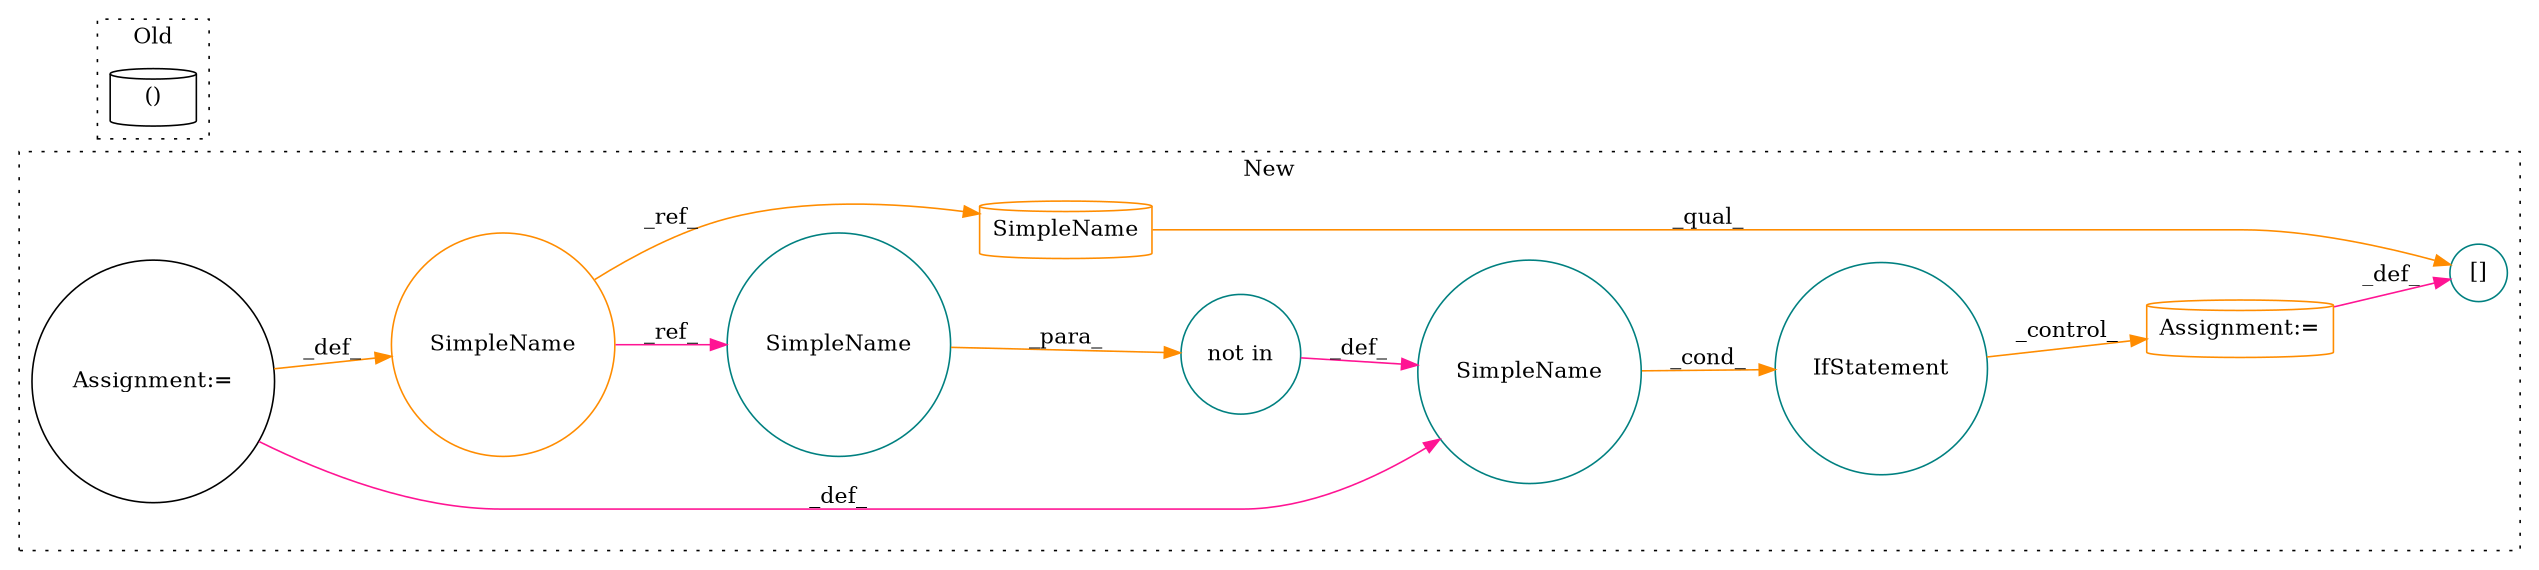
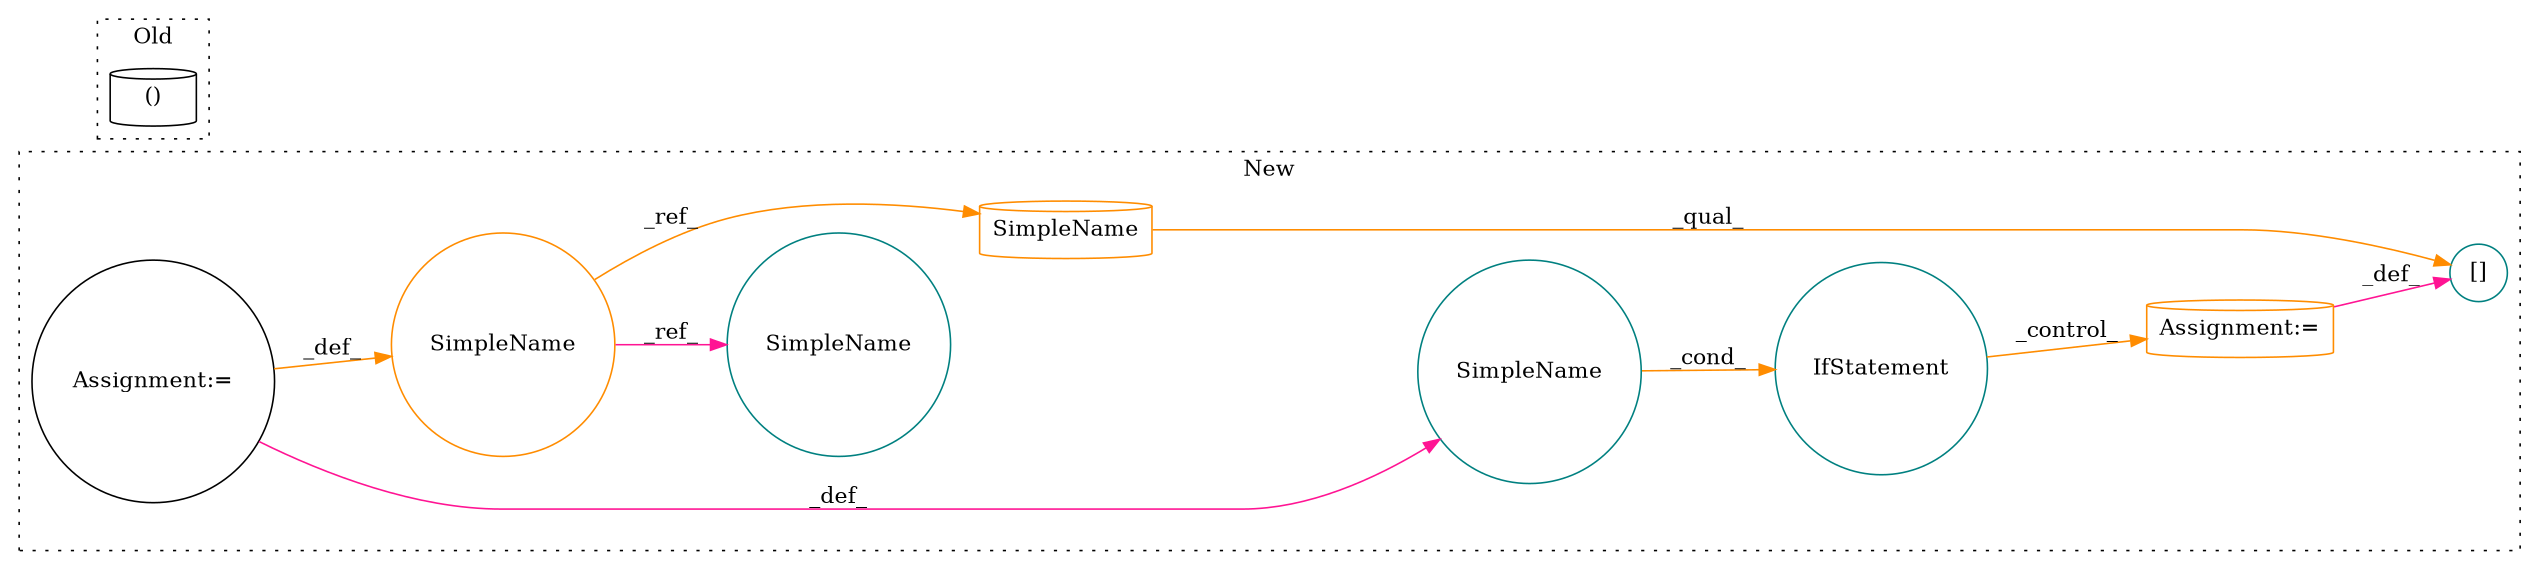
node "not in": removed
